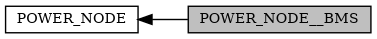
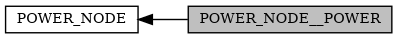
node "POWER_NODE__BMS": label "POWER_NODE__BMS" -> "POWER_NODE__POWER"
